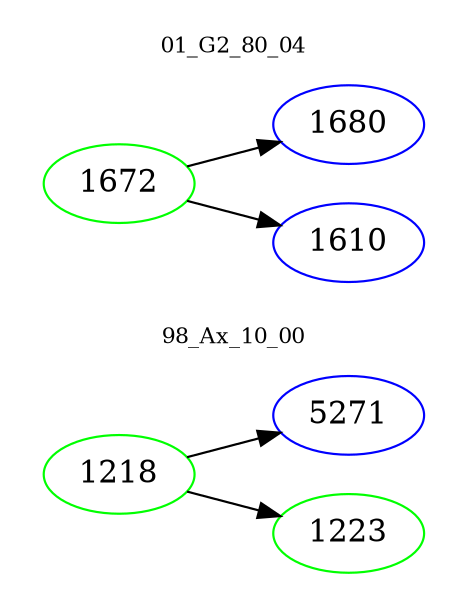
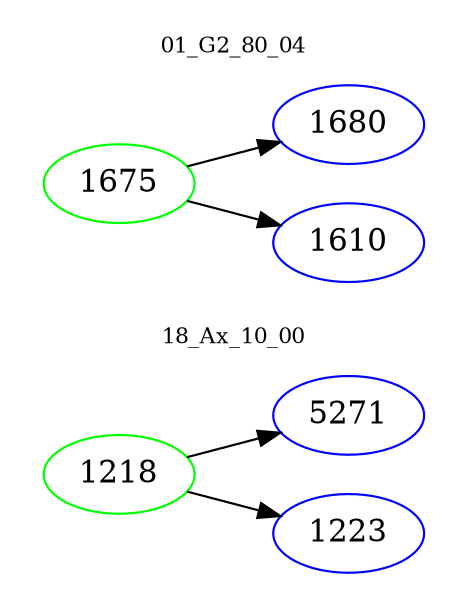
node "1672": label "1672" -> "1675"
cluster "98_Ax_10_00": label "98_Ax_10_00" -> "18_Ax_10_00"
node "1223": color green -> blue
